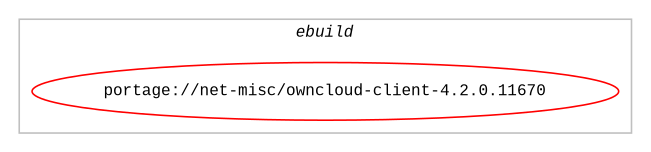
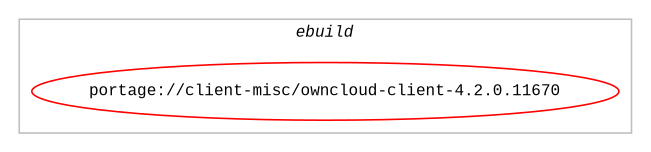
node "portage://net-misc/owncloud-client-4.2.0.11670": label "portage://net-misc/owncloud-client-4.2.0.11670" -> "portage://client-misc/owncloud-client-4.2.0.11670"
